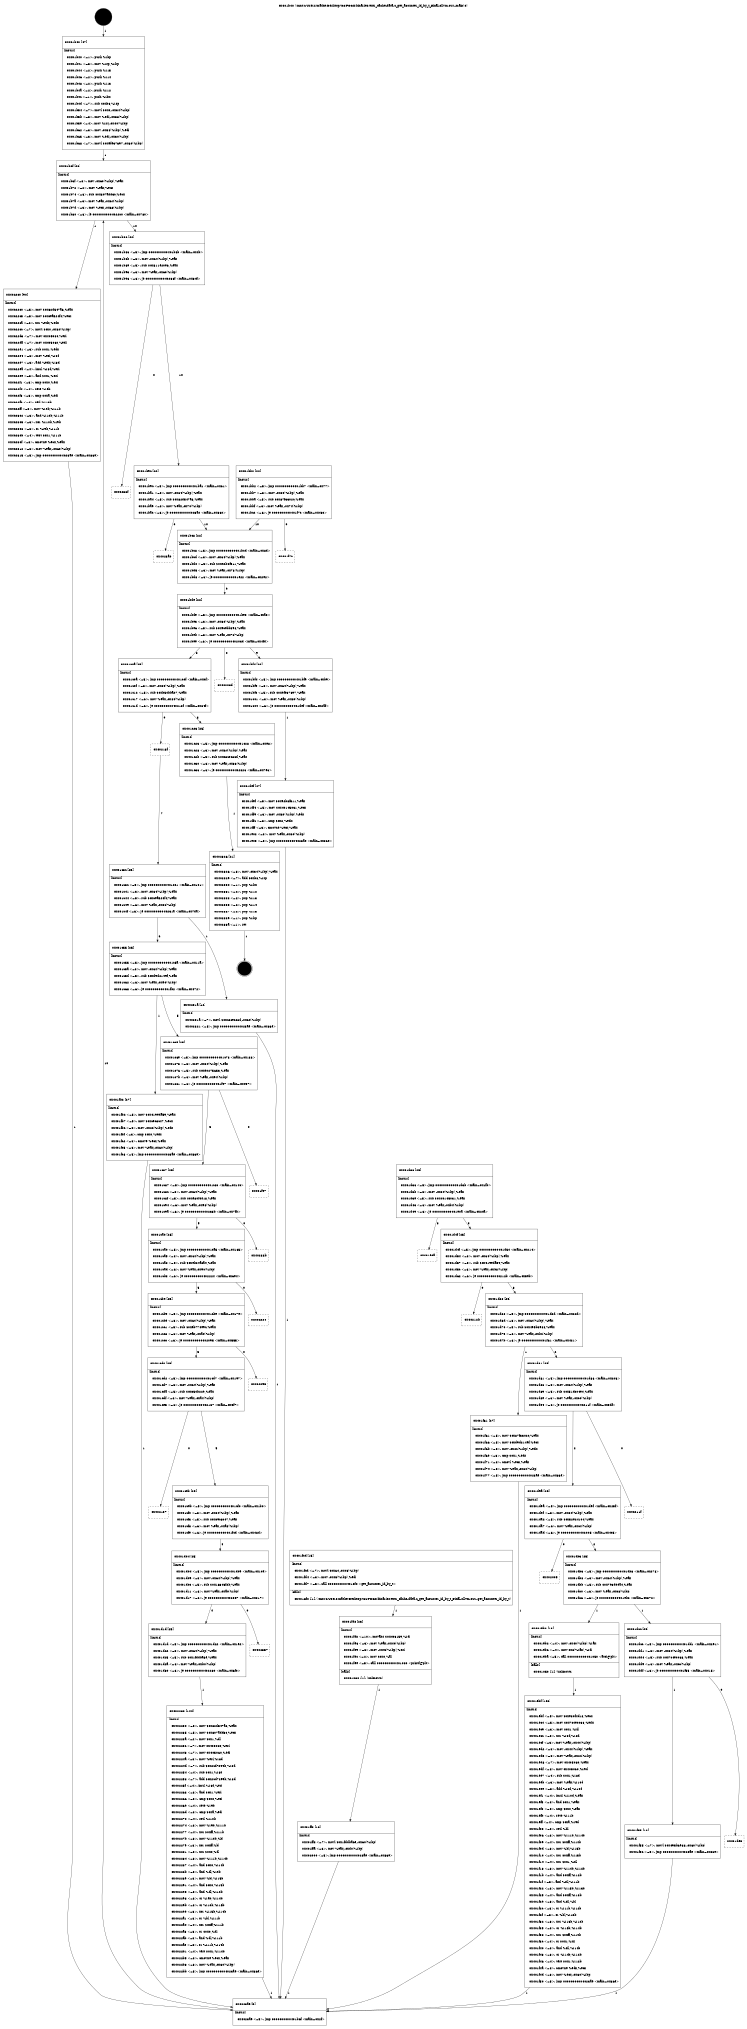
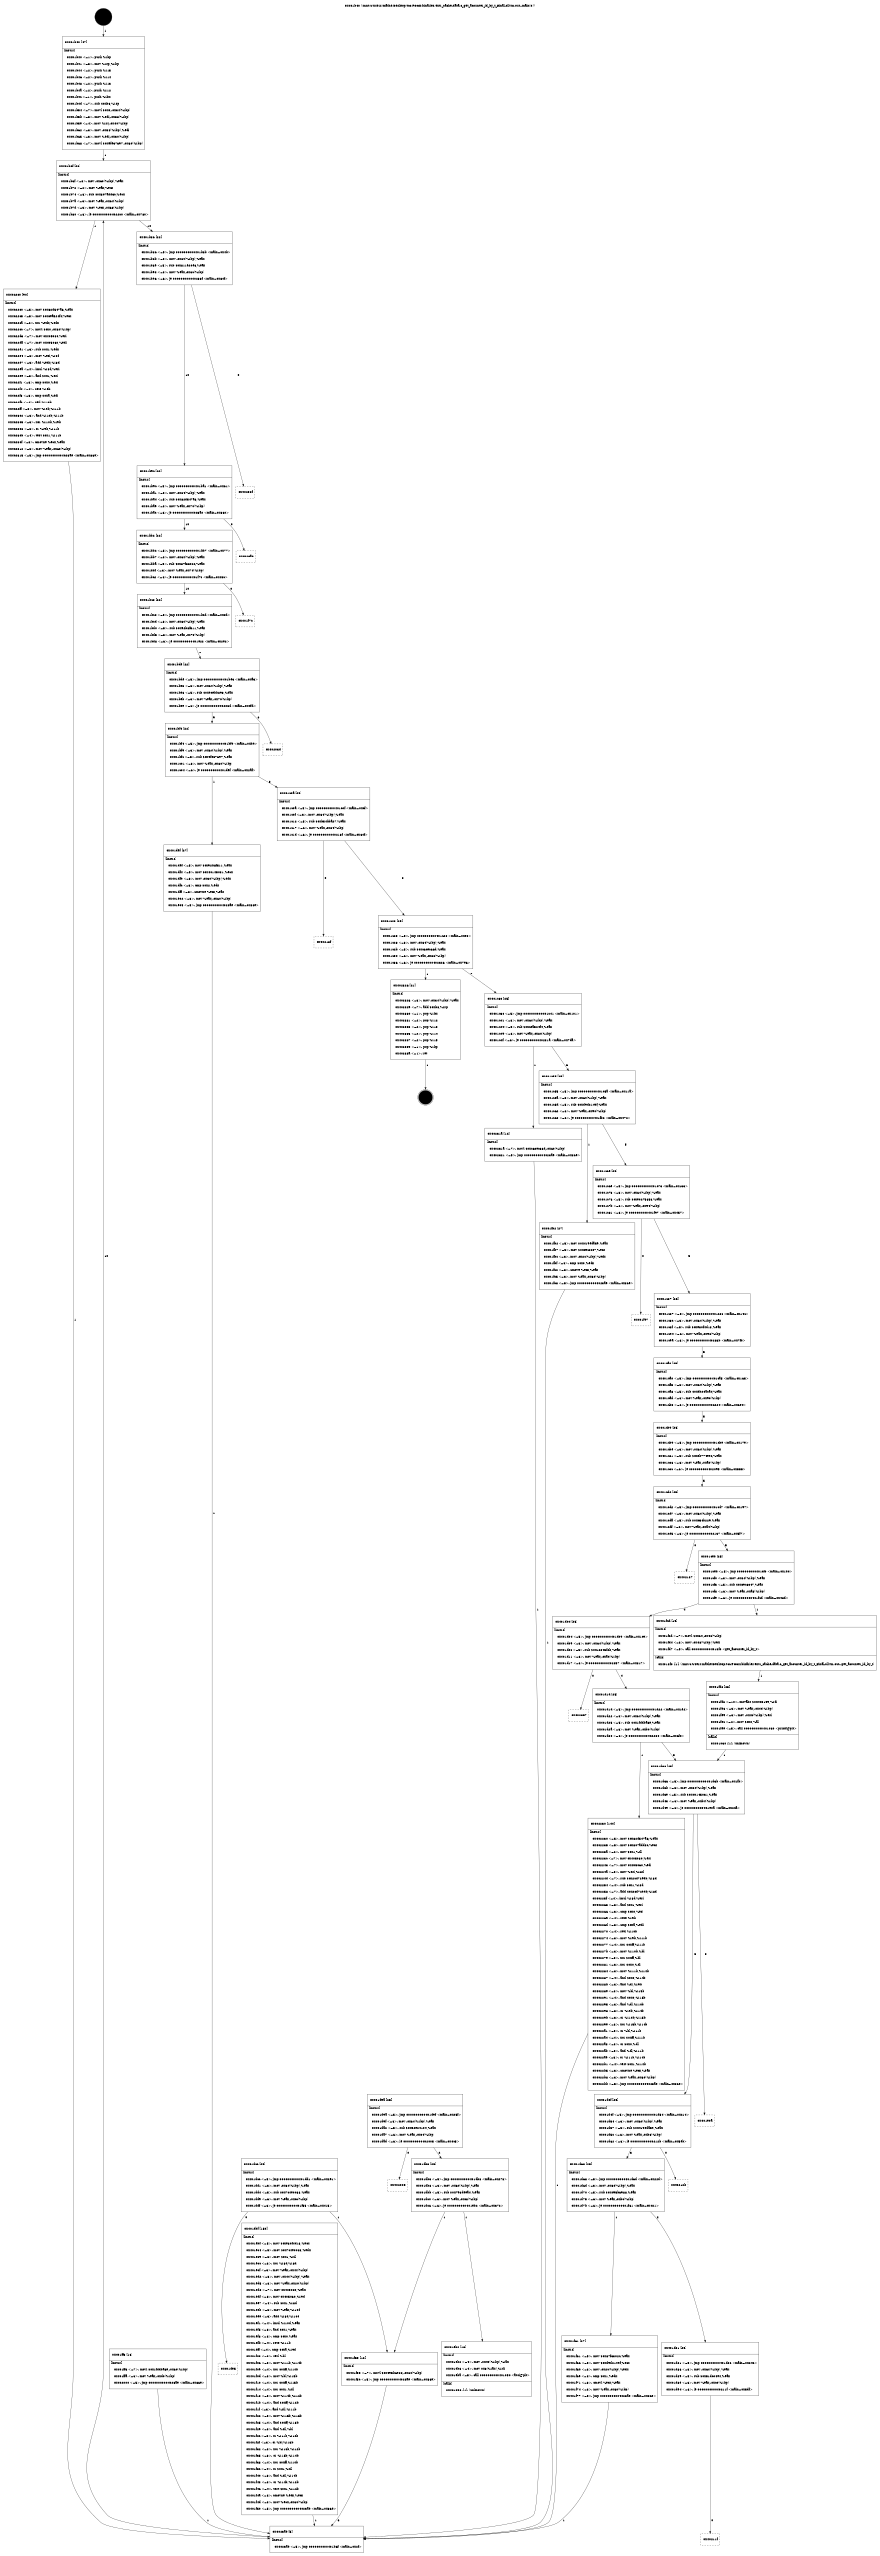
edge "0x401b9c [22]" -> "0x401bc8 [22]": now "0x401b9c [22]" -> "0x401bb2 [22]"
edge "0x401bc8 [22]" -> "0x401bde [22]": label " 9" -> " 7"
edge "0x401bde [22]" -> "0x401c0a [25]": now "0x401bf4 [22]" -> "0x401c0a [25]"
edge "0x40218f" -> "0x401c3c [25]": now "0x401c23 [25]" -> "0x401c3c [25]"
node "0x40233b": removed
node "0x402224": removed
node "0x402095": removed
edge "0x401d81 [25]" -> "0x401d9a [25]": removed, label "2"
edge "0x401ceb [25]" -> "0x401fcd [15]": added, label "1"
edge "0x401db3 [25]" -> "0x401dcc [25]": now "0x401db3 [25]" -> "0x401f55 [12]"
edge "0x401eb2 [13]" -> "0x401ebf [150]": removed, label "1"
edge "0x401d1d [25]" -> "0x401d36 [25]": added, label "3"
edge "0x401fdc [23]" -> "0x401ff3 [18]": now "0x401fdc [23]" -> "0x401d36 [25]"
edge "0x401f55 [12]" -> "0x4023ae [5]": label " 1" -> " 6"
